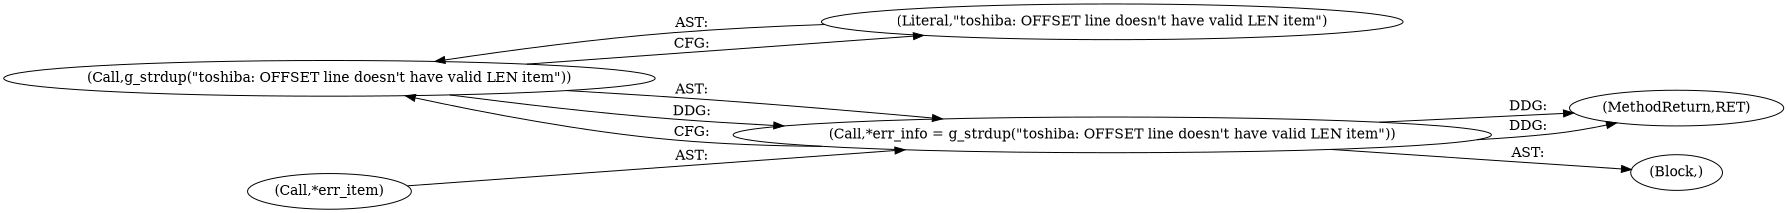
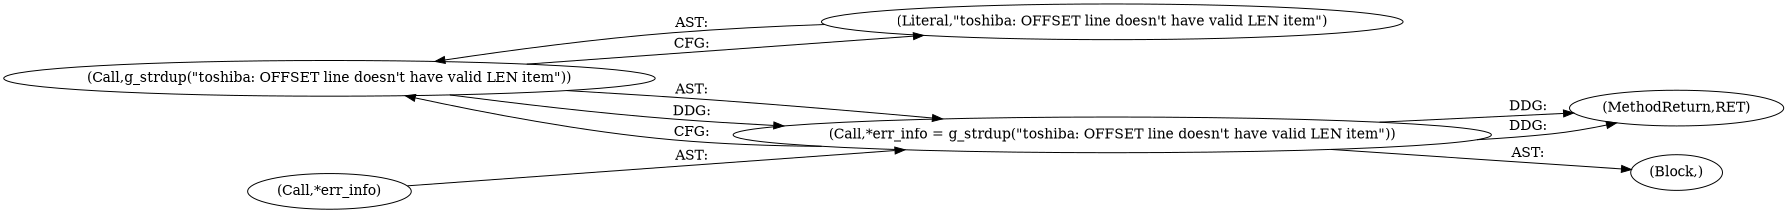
node "(Call,*err_item)": label "(Call,*err_item)" -> "(Call,*err_info)"
